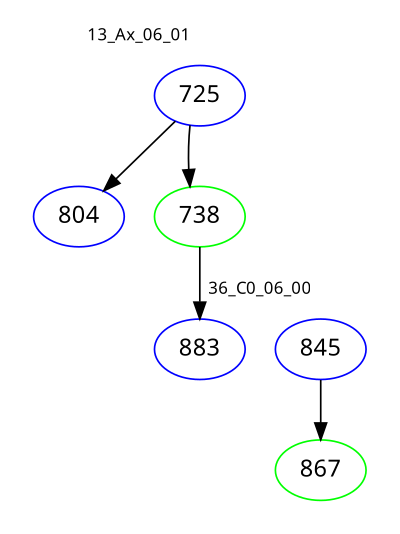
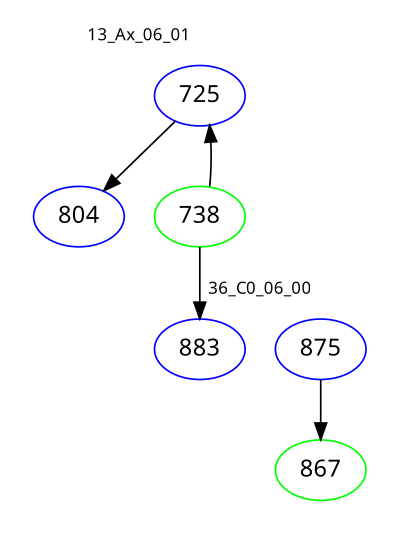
edge "725" -> "738": reversed
node "845": label "845" -> "875"
